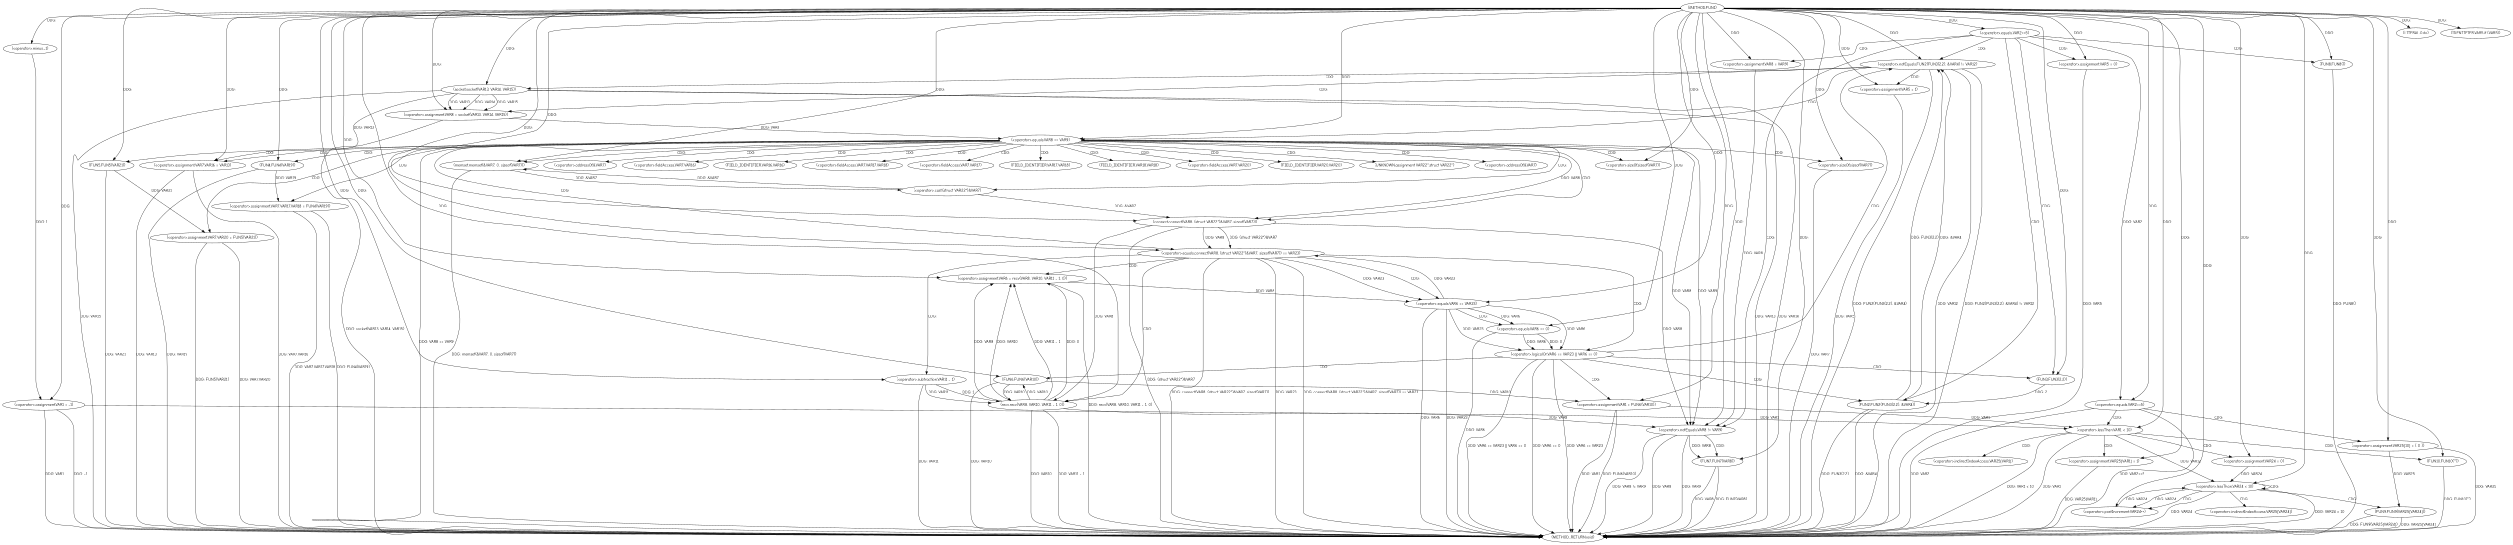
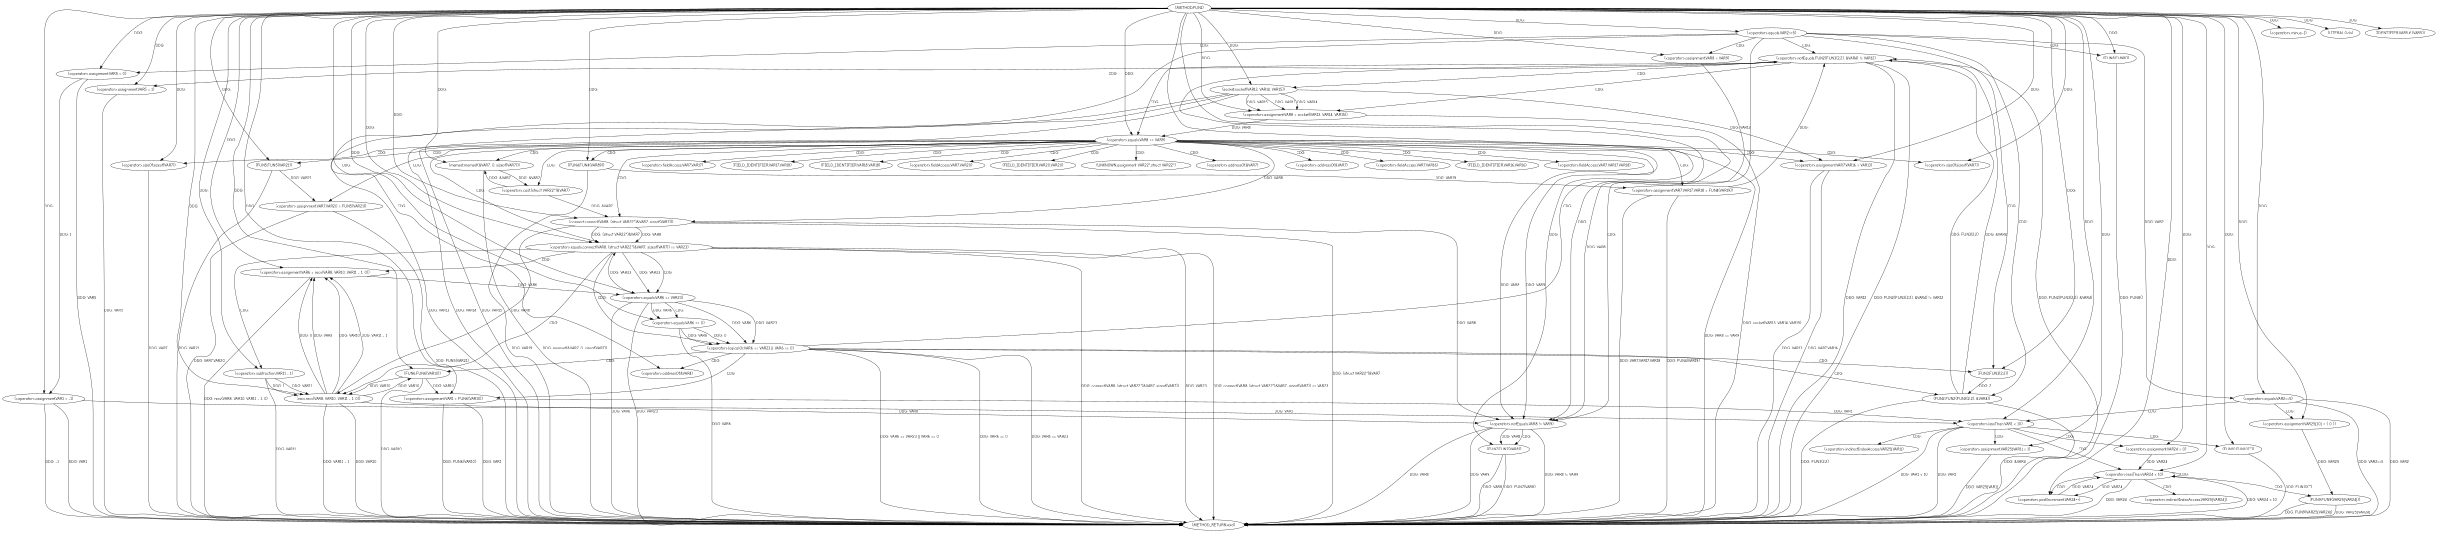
edge "(METHOD,FUN1)" -> "(<operator>.notEquals,FUN2(FUN3(2,2), &VAR4) != VAR12)": now "(<operator>.assignment,VAR7.VAR17.VAR18 = FUN4(VAR19))" -> "(<operator>.notEquals,FUN2(FUN3(2,2), &VAR4) != VAR12)"
node "(FUN4,FUN4(VAR19))": label "(FUN4,FUN4(VAR19))" -> "(FUN4,FUN4(VAR89))"
edge "(<operator>.minus,-1)" -> "(<operator>.assignment,VAR1 = -1)": now "(<operator>.assignment,VAR5 = 0)" -> "(<operator>.assignment,VAR1 = -1)"
node "(<operator>.addressOf,&VAR4)": added
edge "(<operator>.lessThan,VAR1 < 10)" -> "(<operator>.lessThan,VAR24 < 10)": label "DDG: VAR12" -> "CDG: "
edge "(<operator>.assignment,VAR25[10] = { 0 })" -> "(METHOD_RETURN,void)": removed, label "DDG: VAR25"
